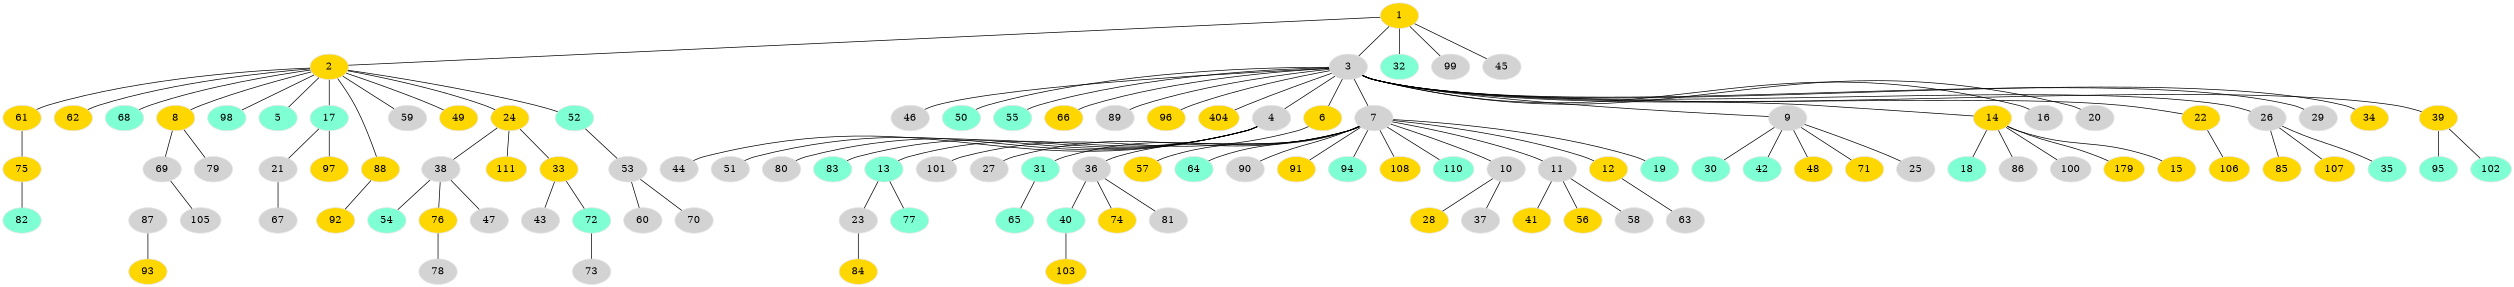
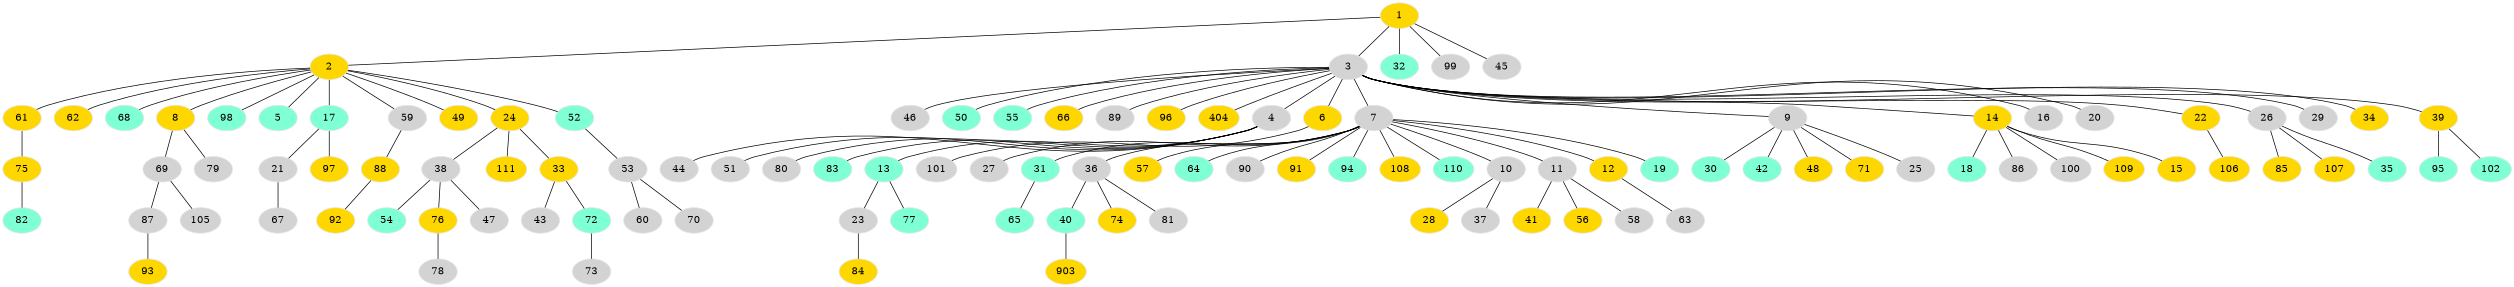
edge "2" -- "88": now "59" -- "88"
node "179": label "179" -> "109"
edge "69" -- "87": added
node "103": label "103" -> "903"
